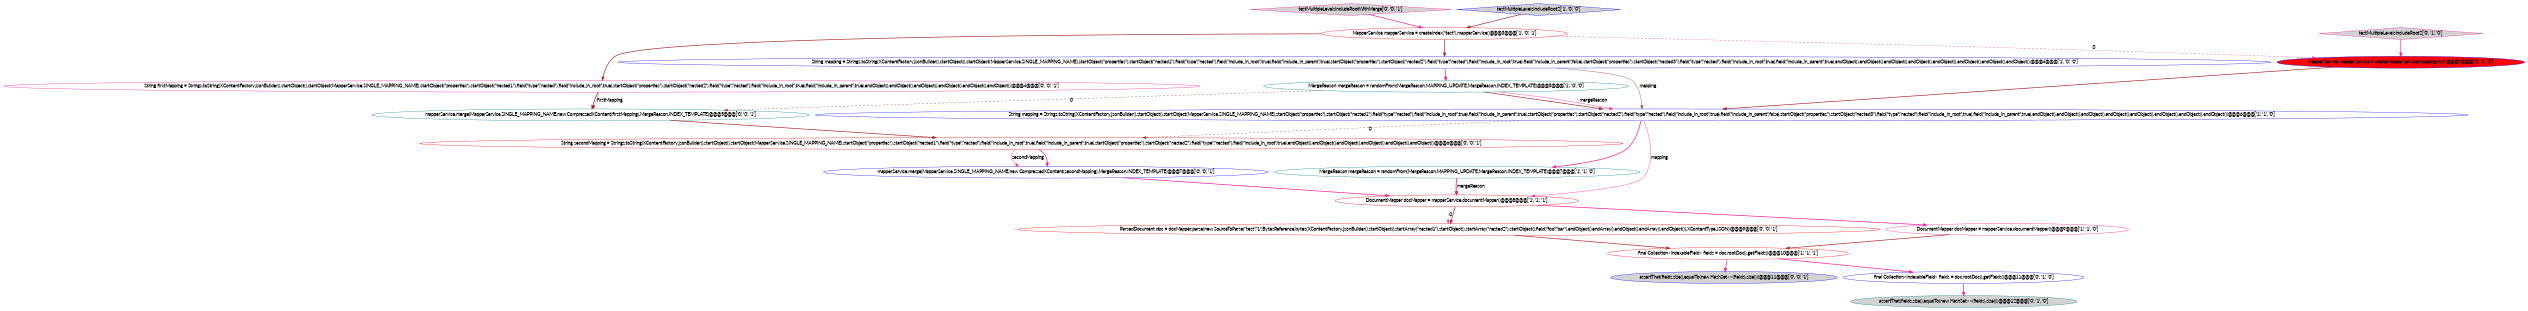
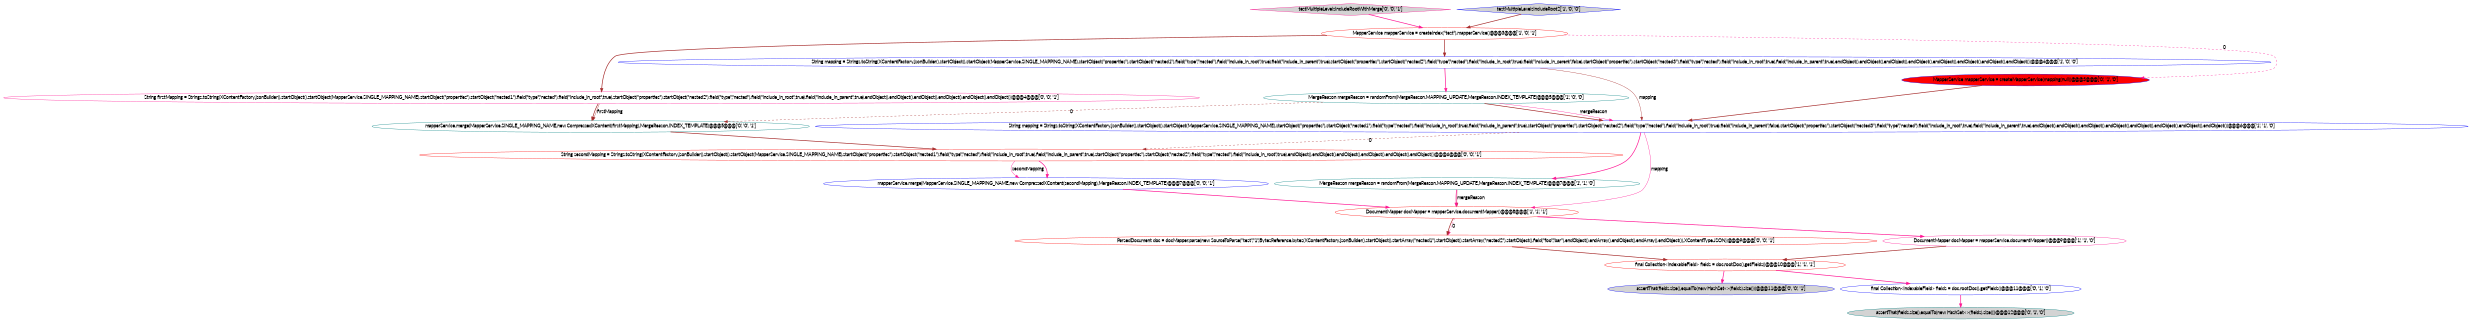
node "testMultipleLevelsIncludeRoot2['0', '1', '0']": removed
